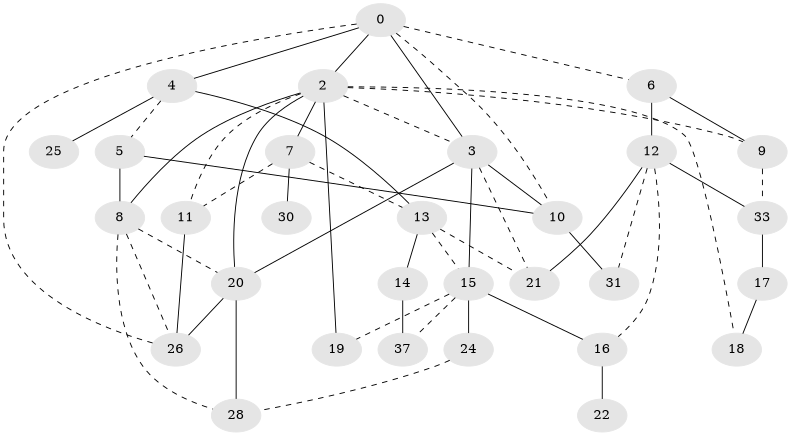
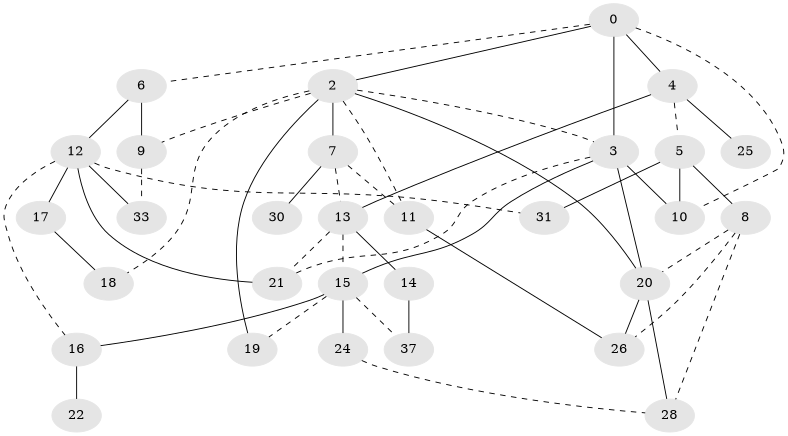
edge "0" -- "26": removed
edge "2" -- "8": removed
edge "10" -- "31": now "5" -- "31"
edge "33" -- "17": now "12" -- "17"
